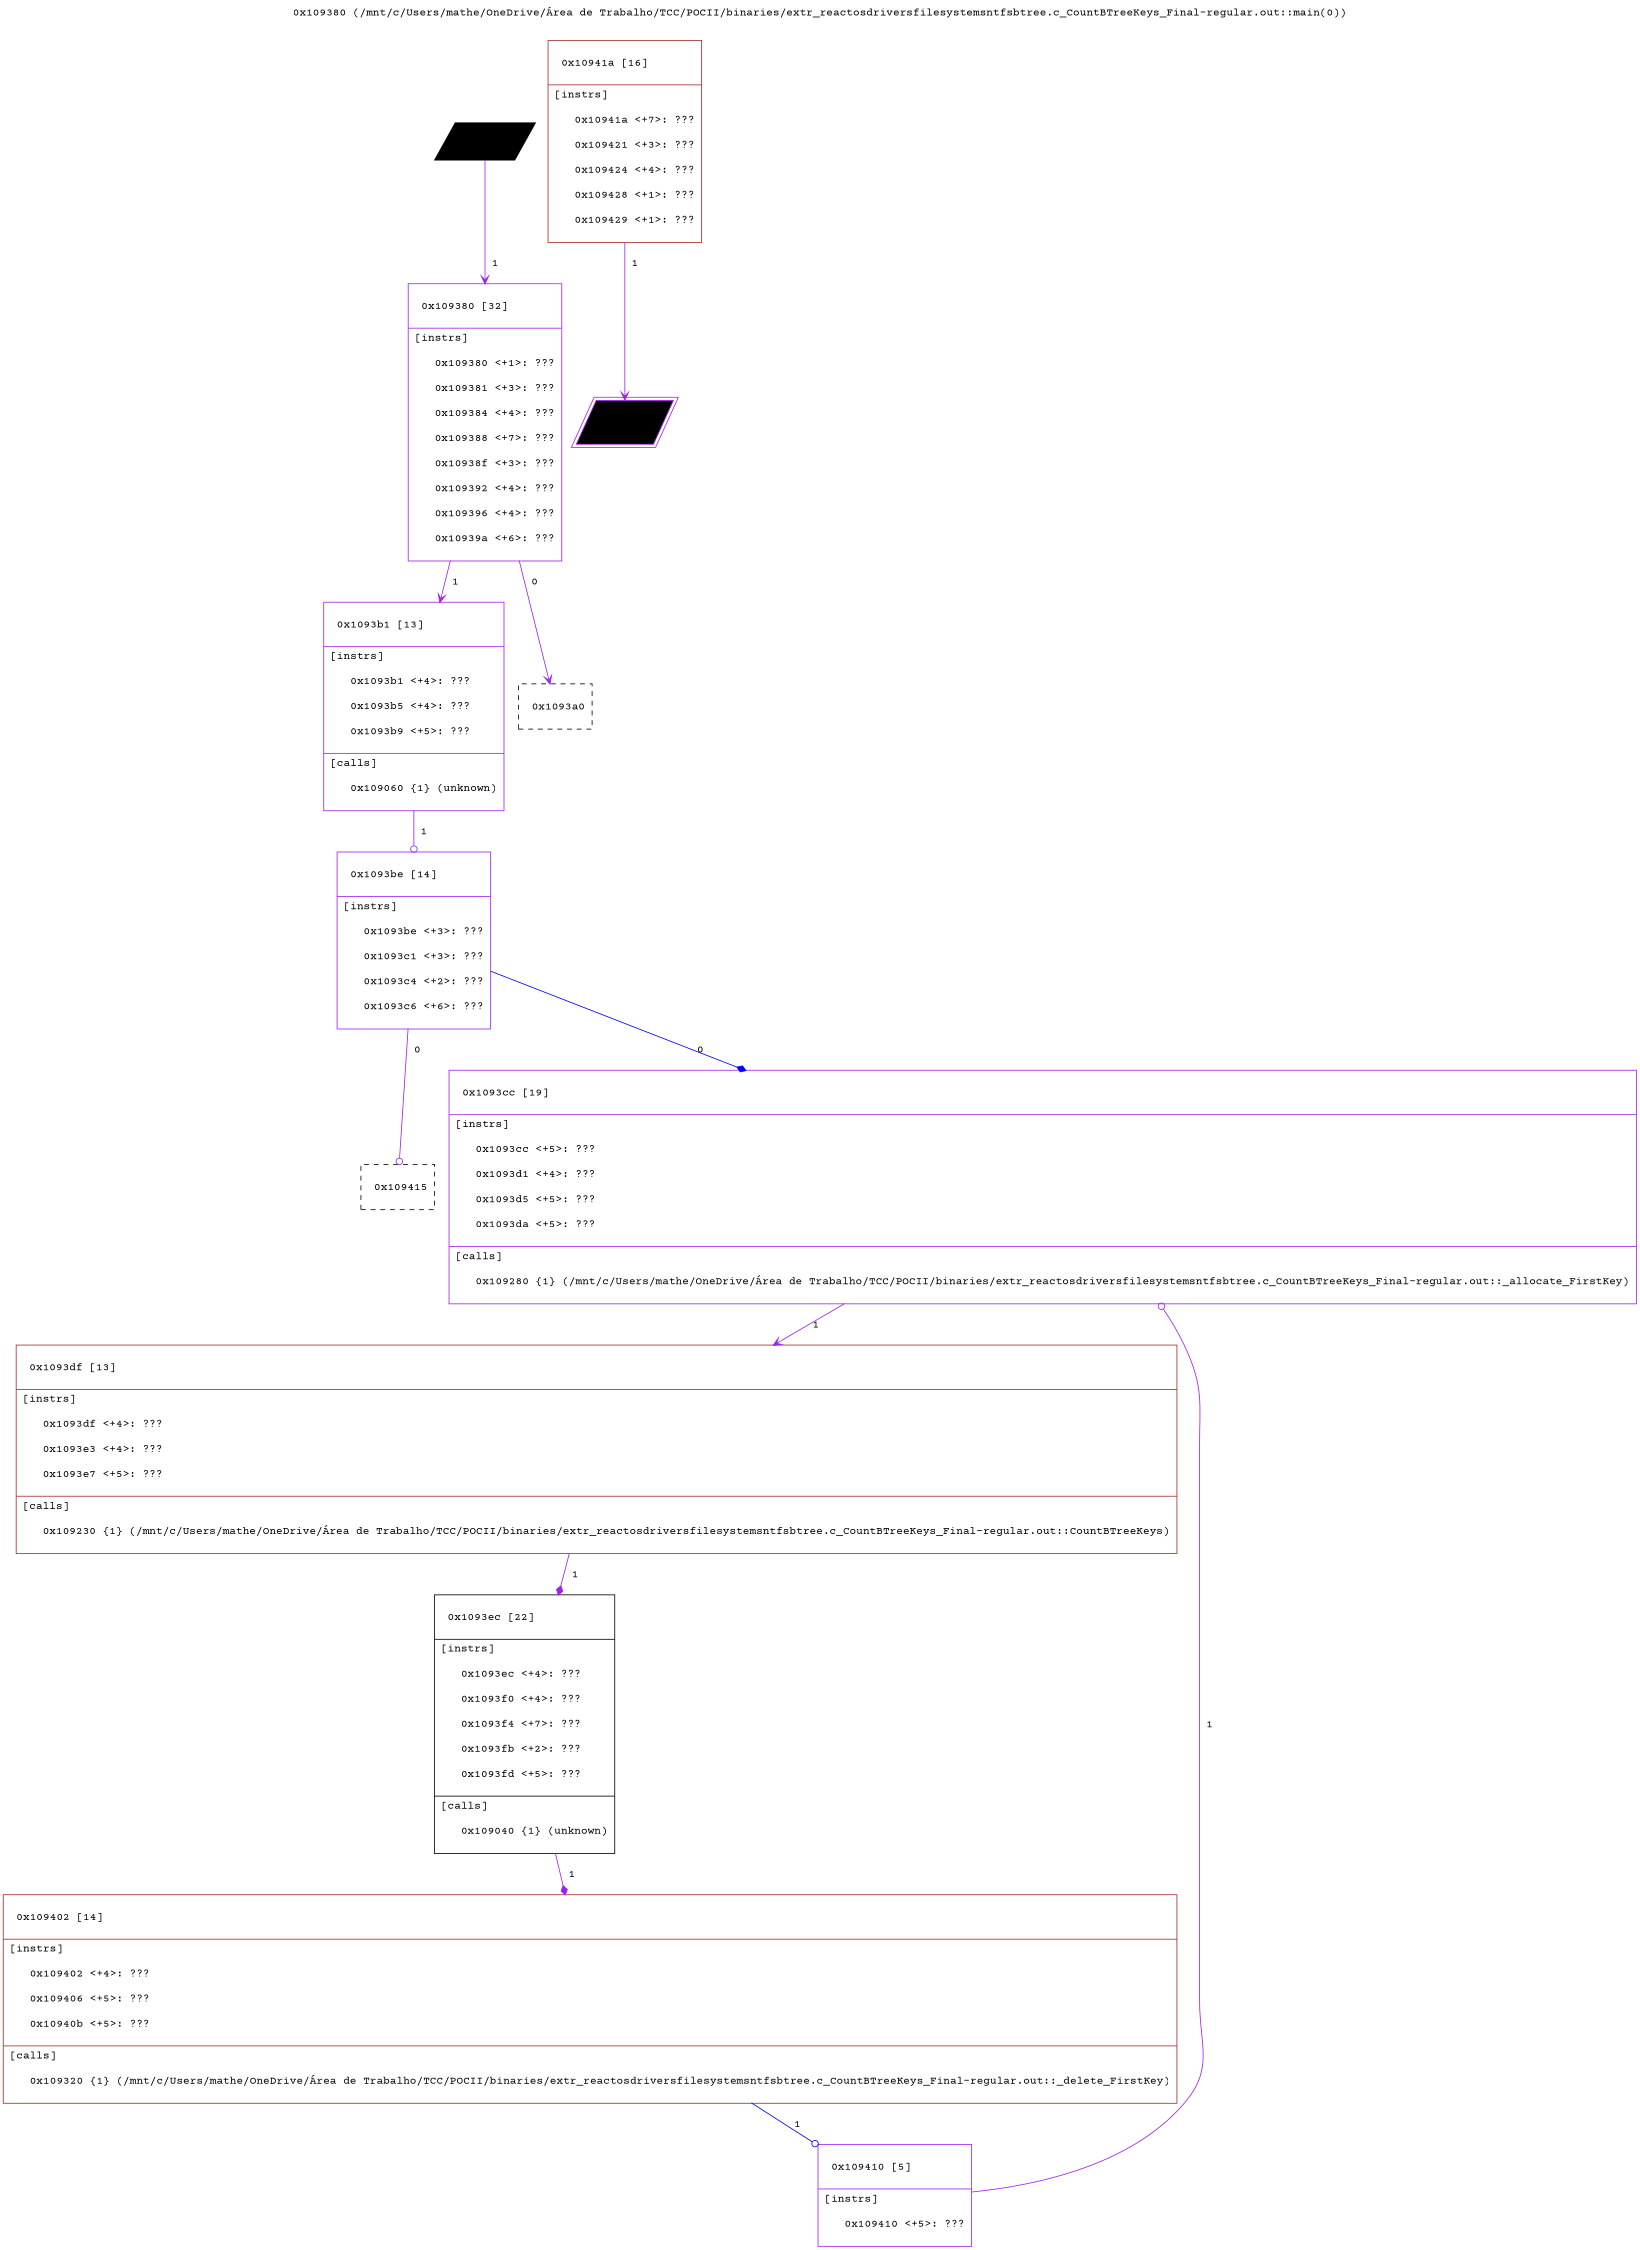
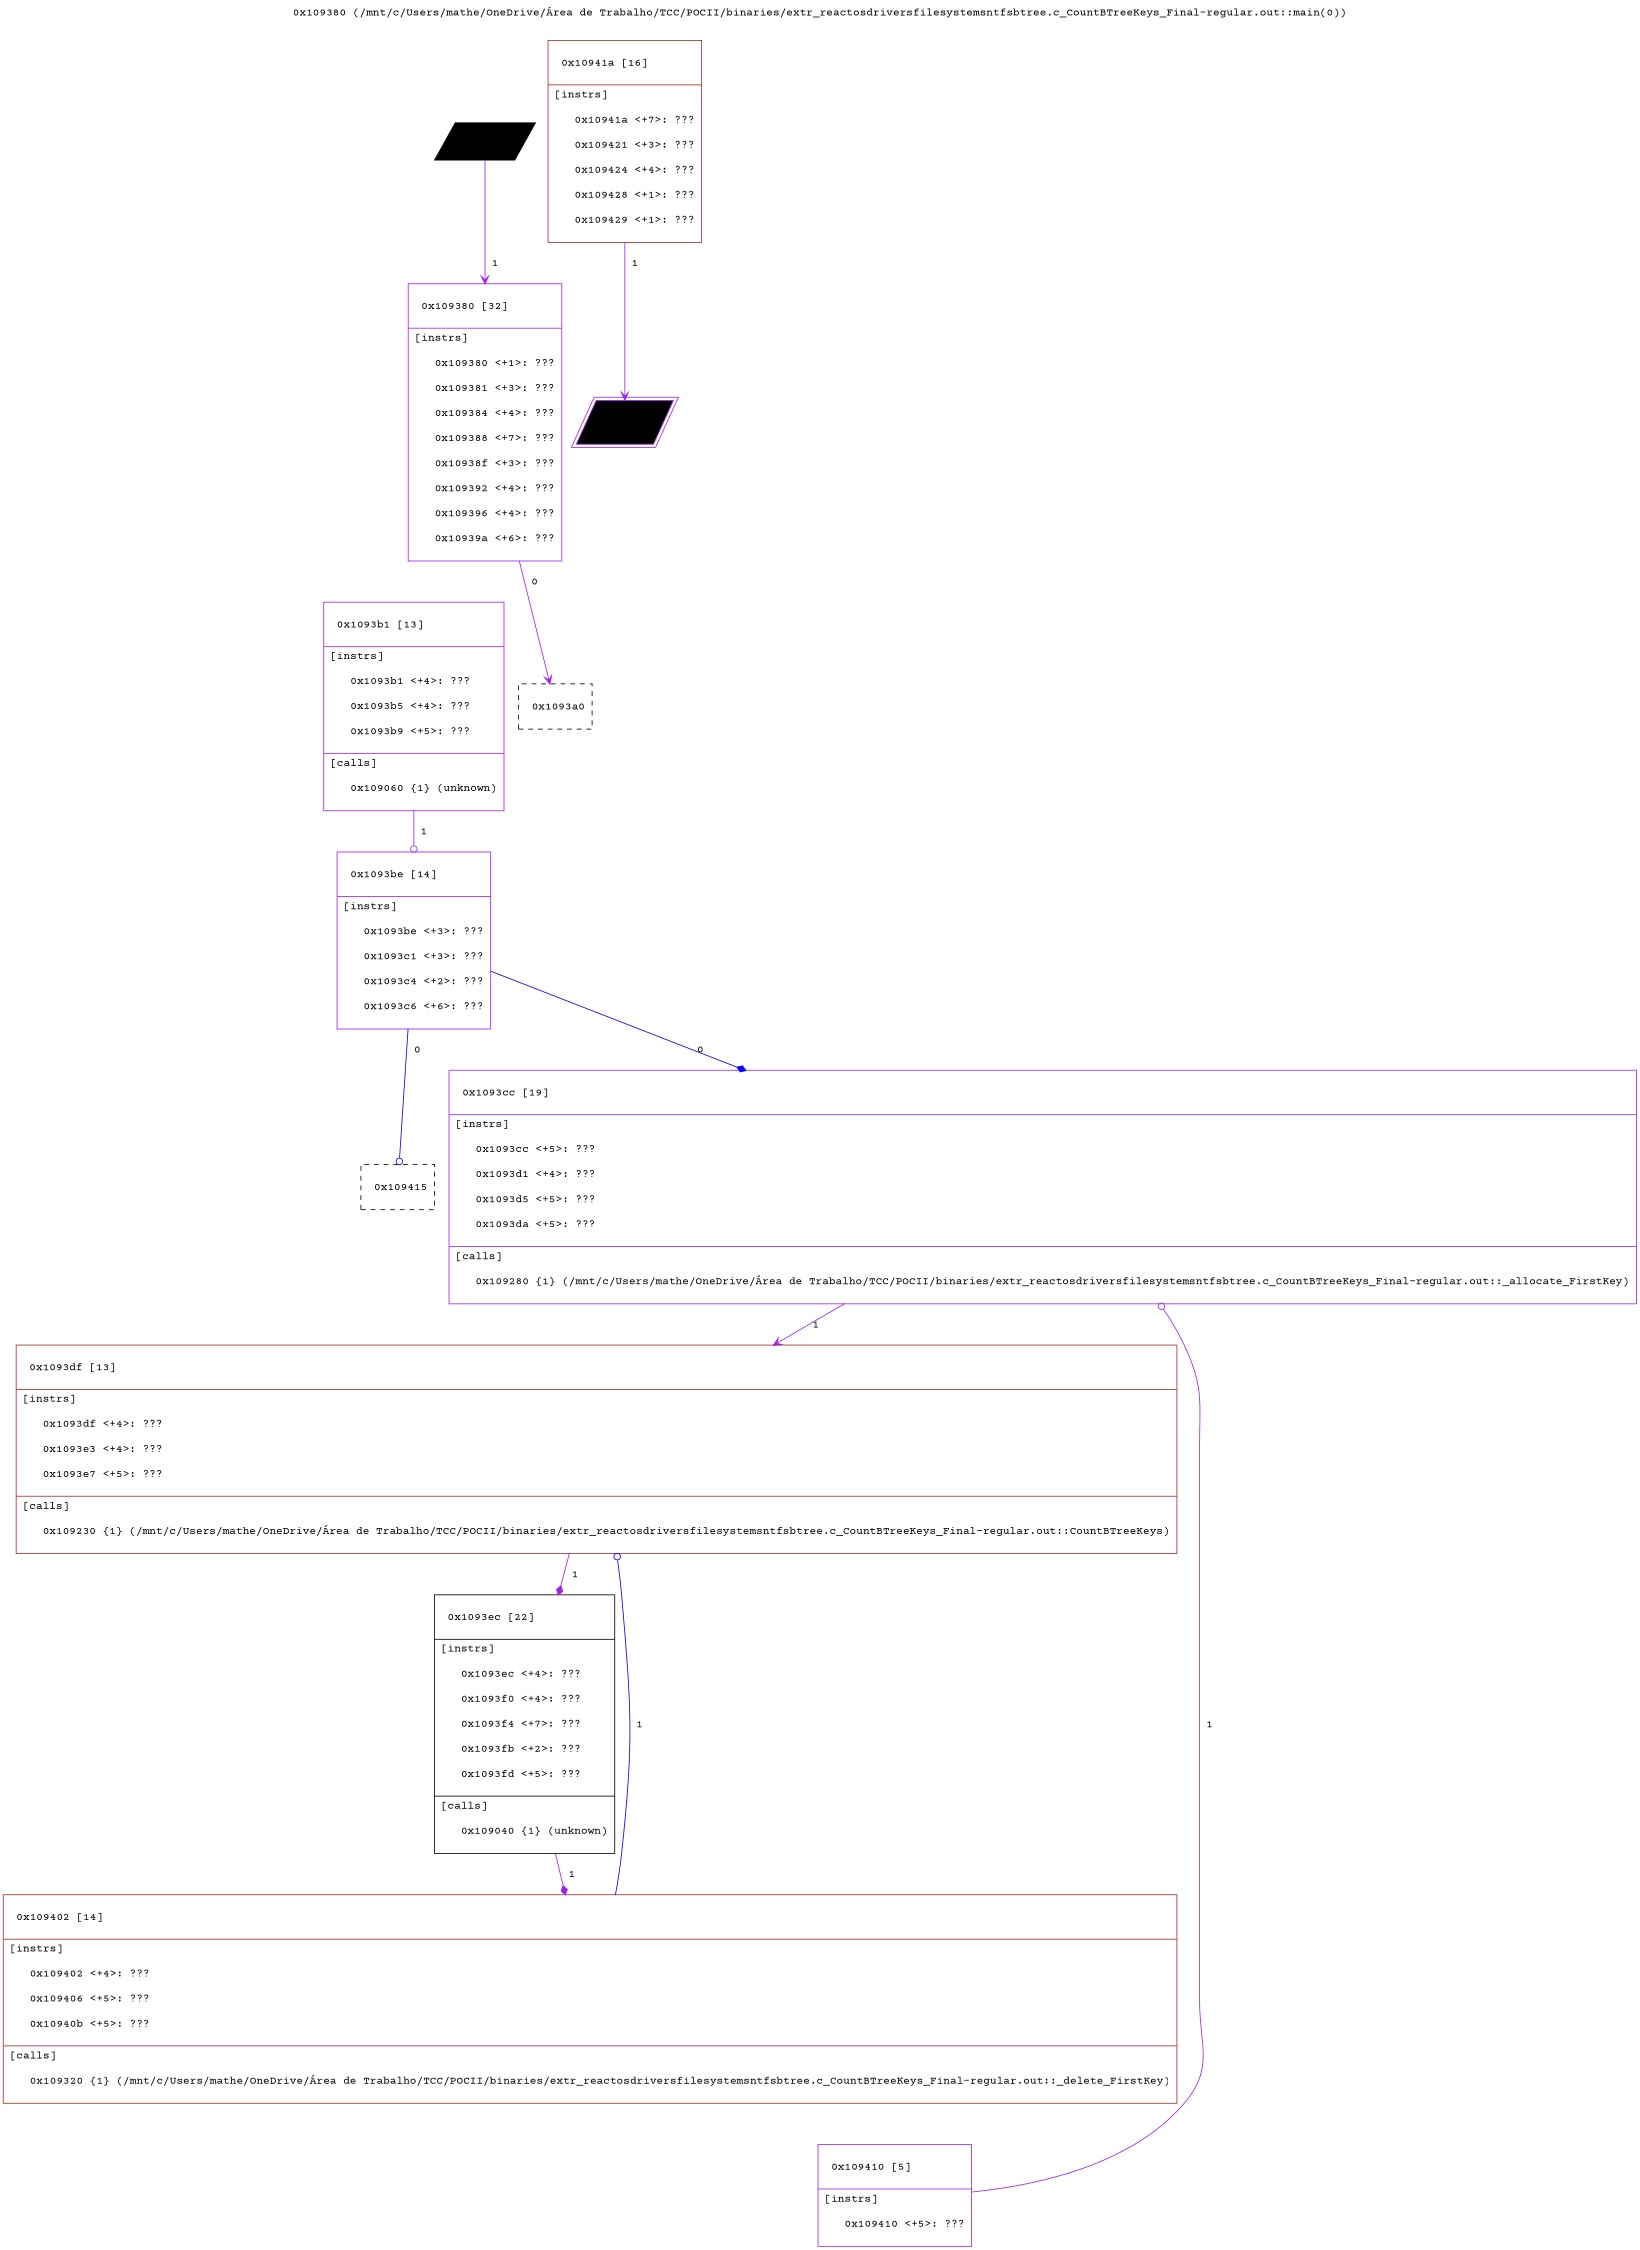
edge "0x109380 [32]" -> "0x1093b1 [13]": removed, label "1"
edge "0x1093be [14]" -> "0x109415": color purple -> blue
edge "0x109402 [14]" -> "0x109410 [5]": now "0x109402 [14]" -> "0x1093df [13]"
